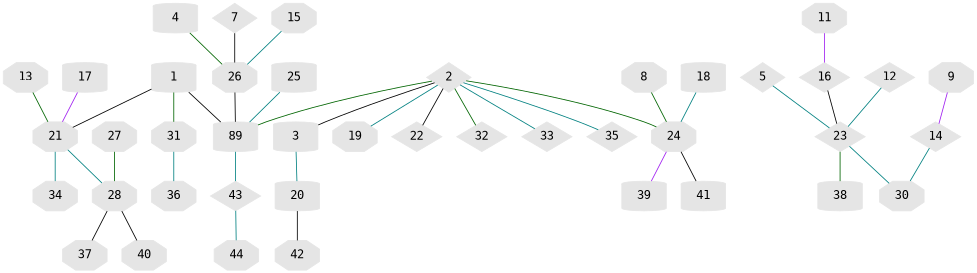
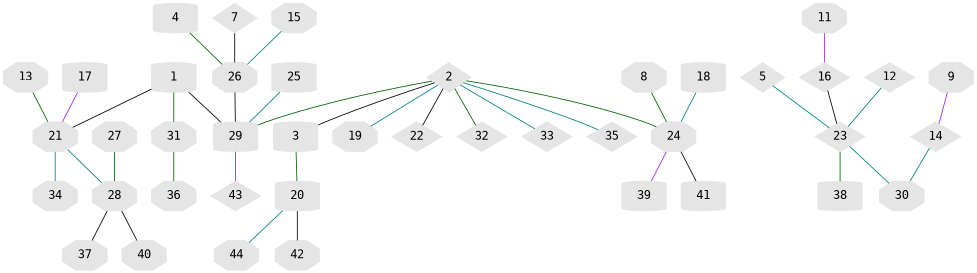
node "89": label "89" -> "29"
edge "31" -- "36": color teal -> darkgreen
edge "3" -- "20": color teal -> darkgreen
edge "43" -- "44": now "20" -- "44"
